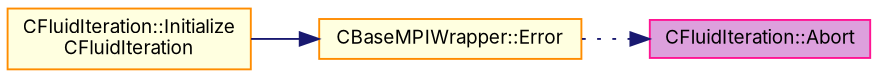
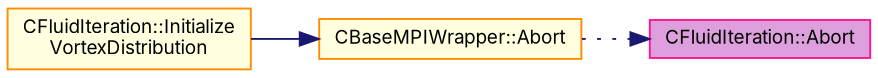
node "CFluidIteration::Initialize CFluidIteration": label "CFluidIteration::Initialize CFluidIteration" -> "CFluidIteration::Initialize VortexDistribution"
node "CBaseMPIWrapper::Error": label "CBaseMPIWrapper::Error" -> "CBaseMPIWrapper::Abort"
